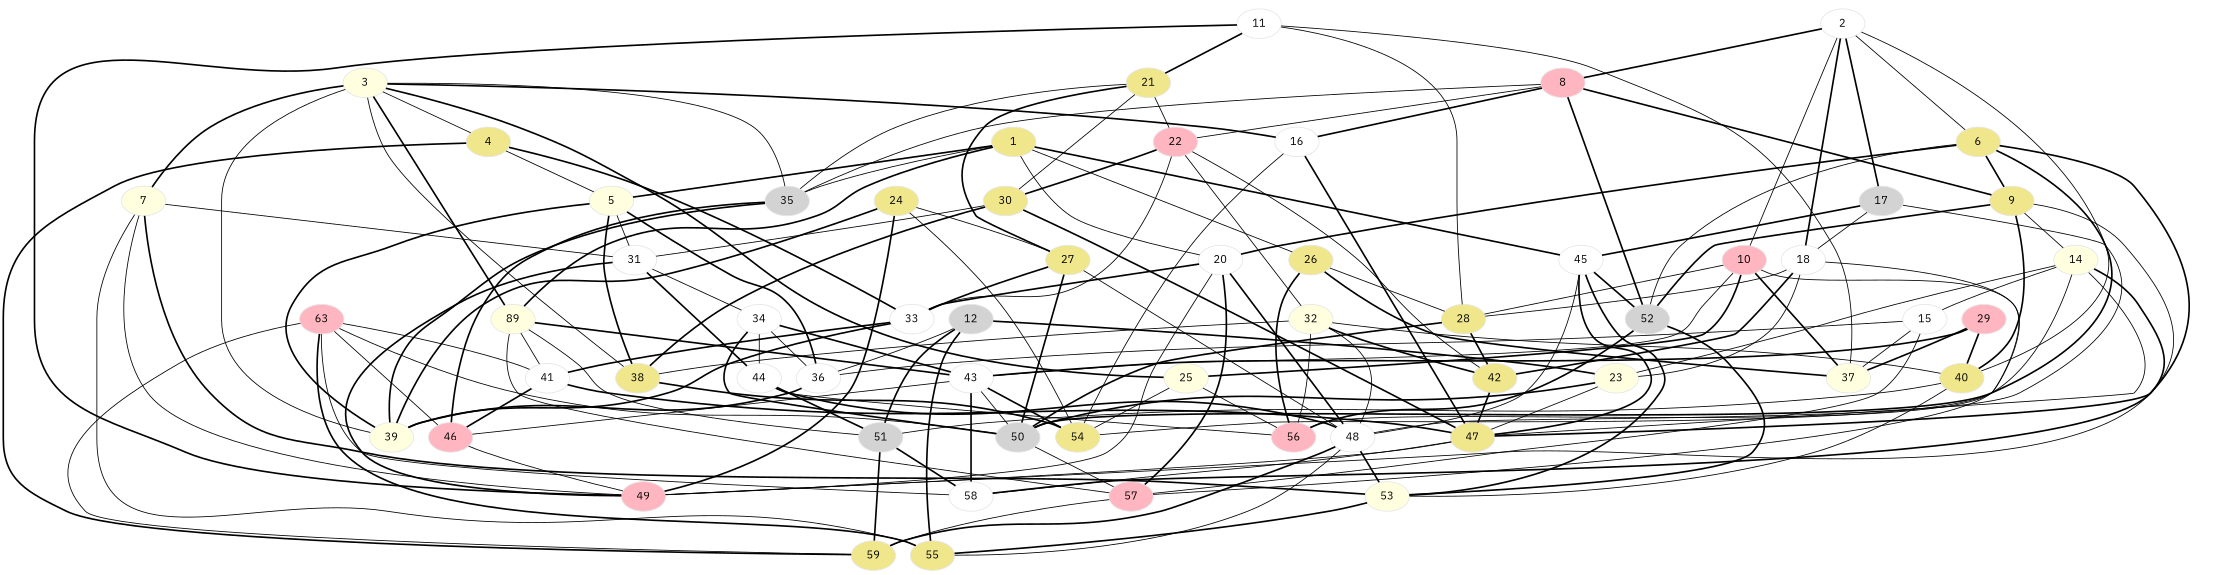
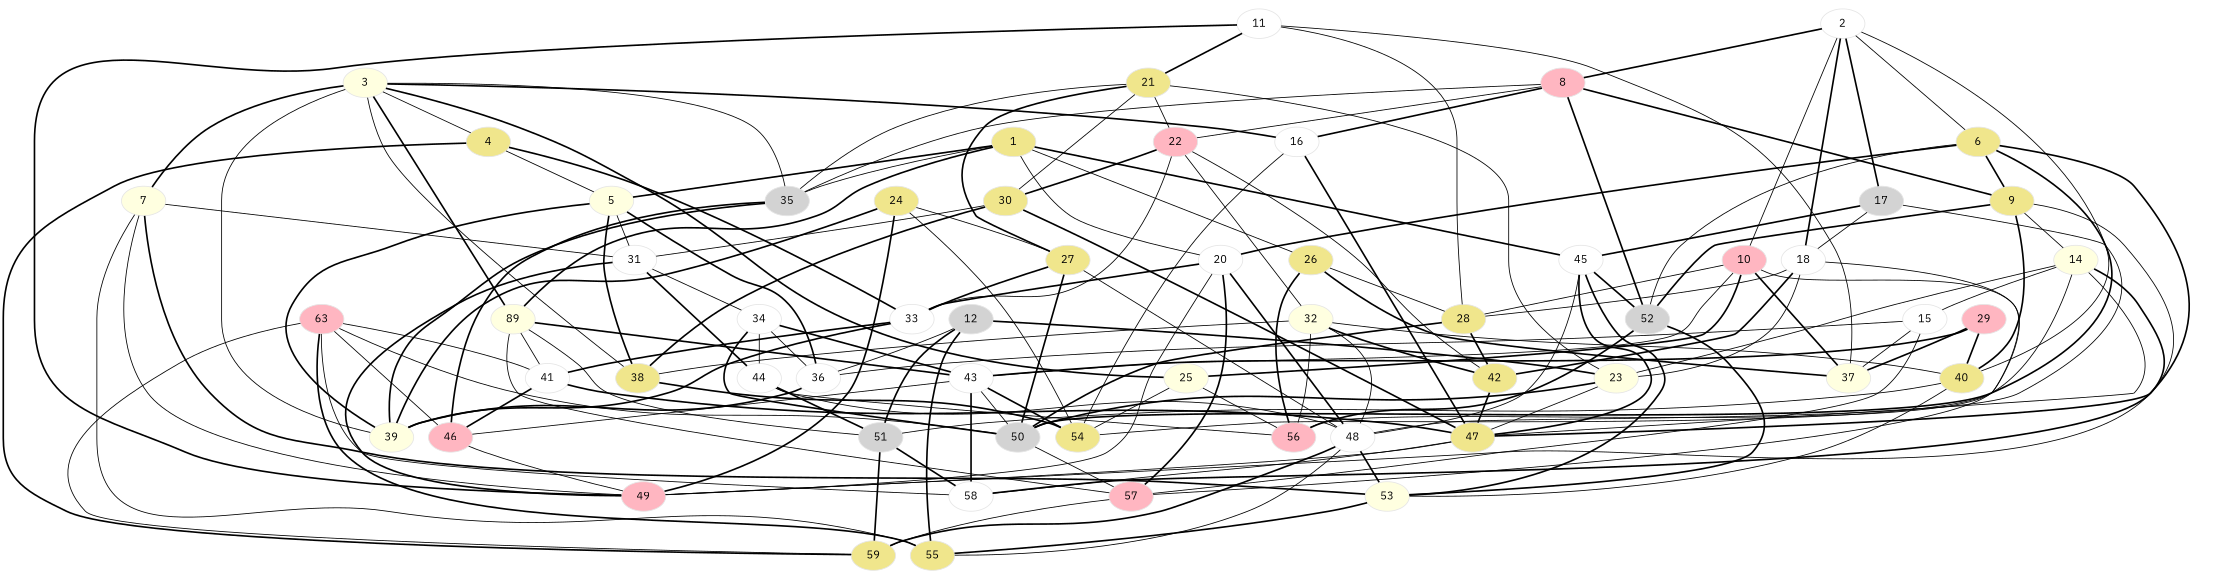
edge "21" -- "23": added
edge "44" -- "48": style bold -> solid
